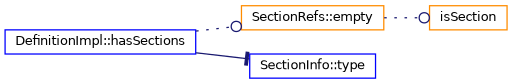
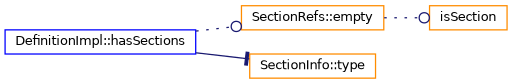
node "SectionInfo::type": color blue -> darkorange
